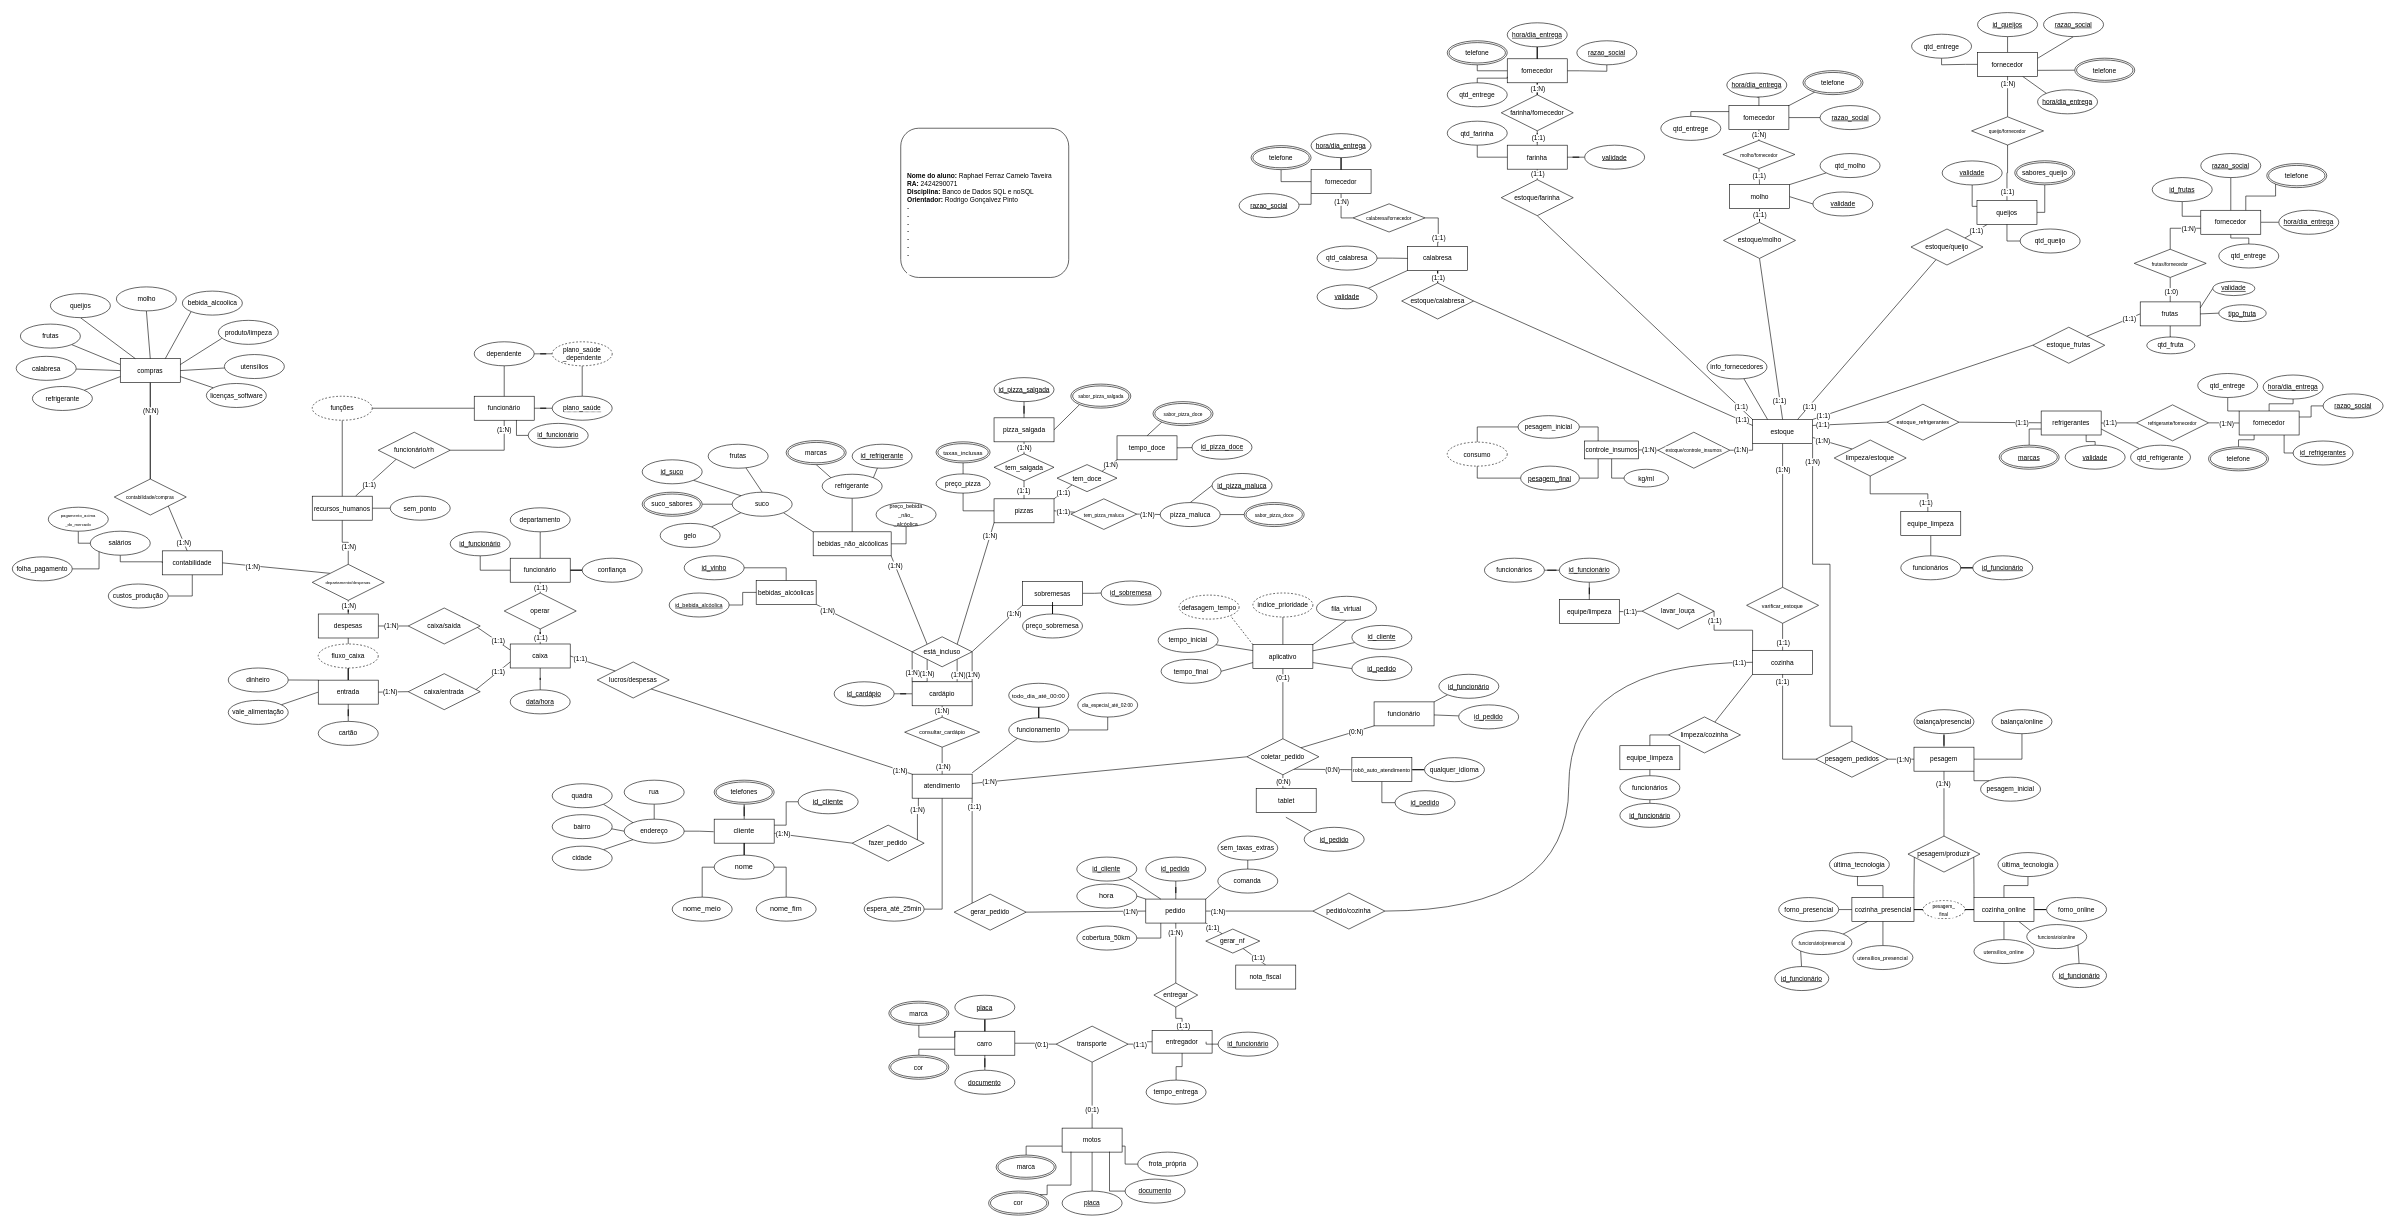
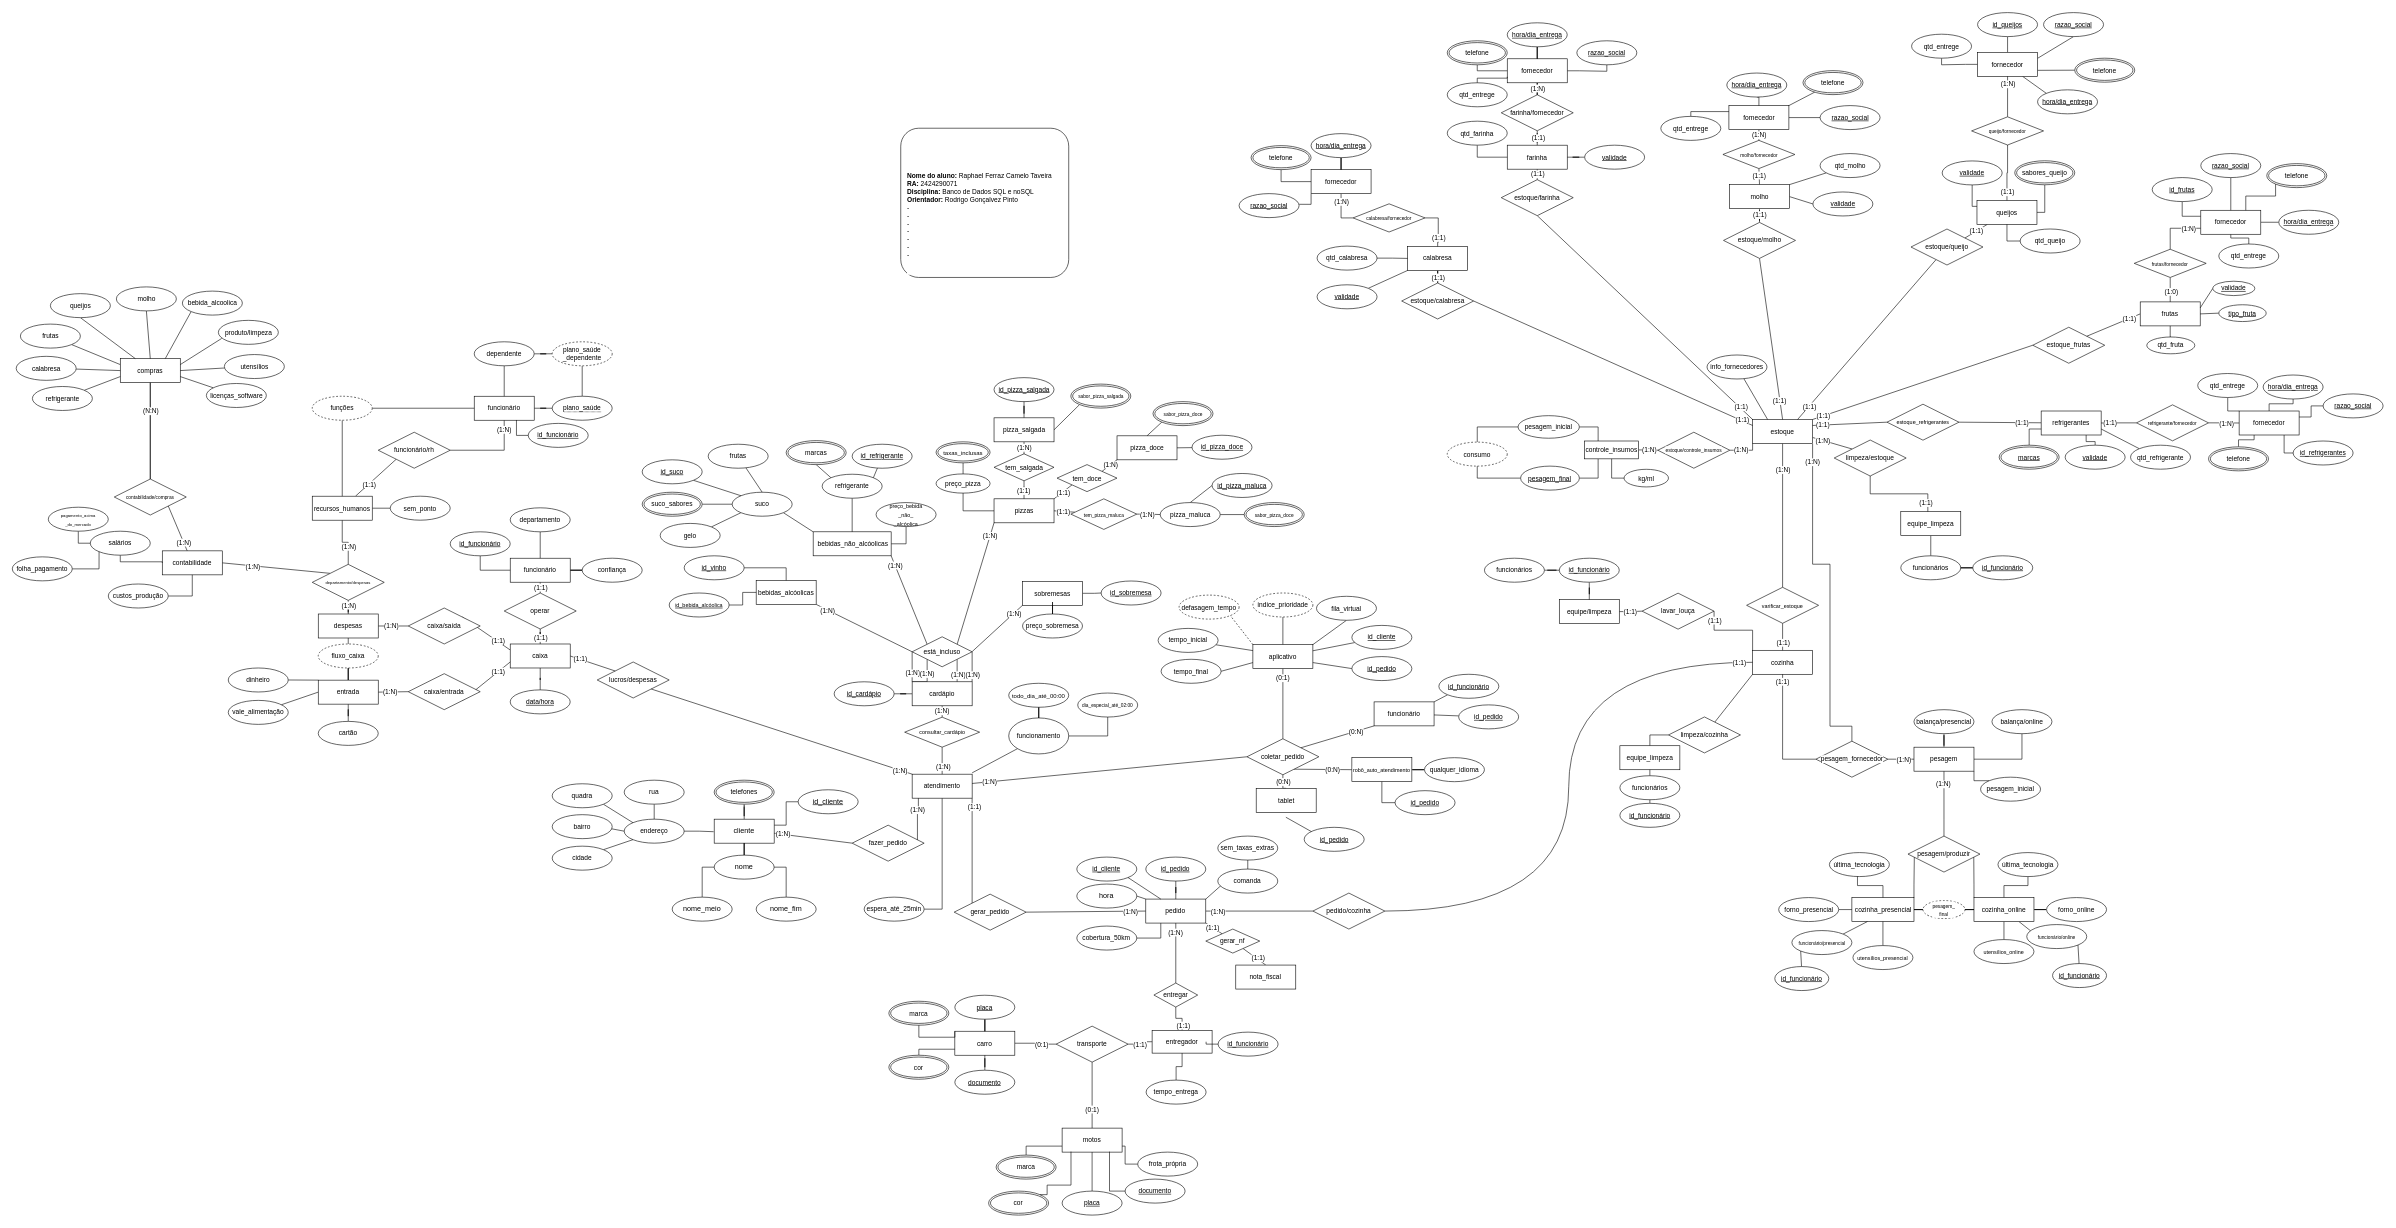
node "tempo_doce": label "tempo_doce" -> "pizza_doce"
node "funcionamento": size 60x24 -> 60x36
node "pesagem_pedidos": label "pesagem_pedidos" -> "pesagem_fornecedor"
